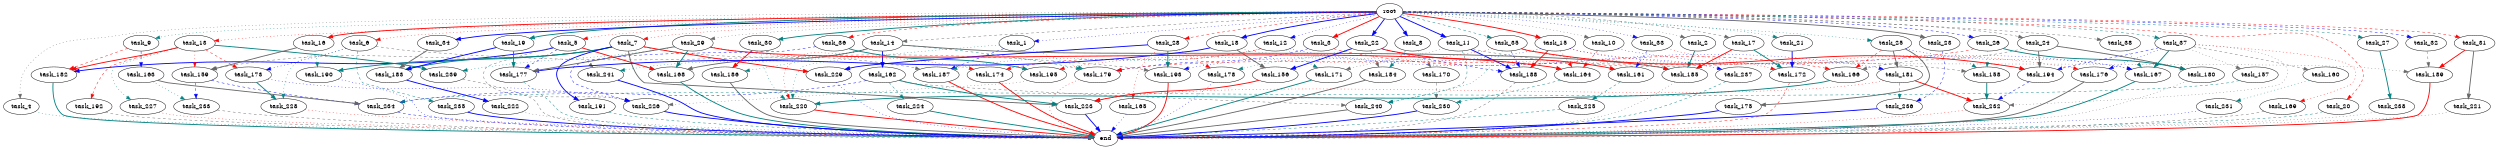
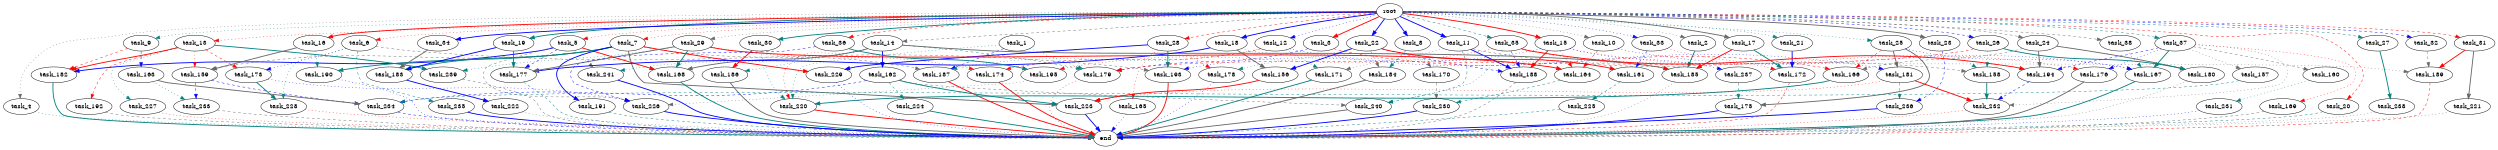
edge "root" -> "task_17": style dashed -> bold
edge "root" -> "task_1": removed
edge "task_189" -> "end": style bold -> dashed
edge "task_237" -> "end": now "task_237" -> "task_175"
